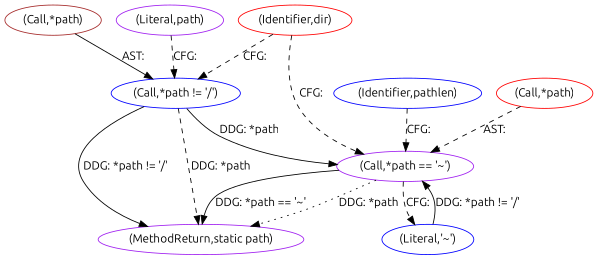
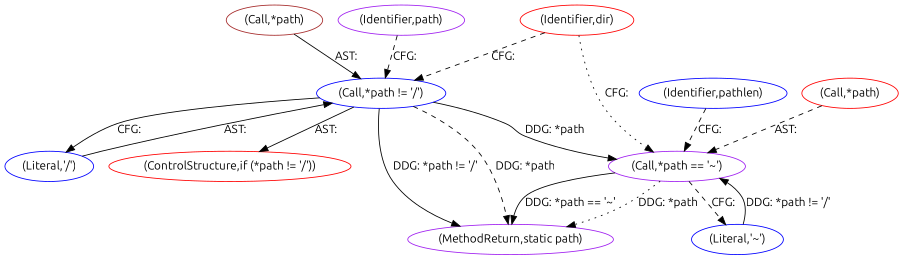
node "(Literal,path)": label "(Literal,path)" -> "(Identifier,path)"
edge "(Identifier,dir)" -> "(Call,*path == '~')": style dashed -> dotted
node "(Literal,'/')": added
node "(ControlStructure,if (*path != '/'))": added
